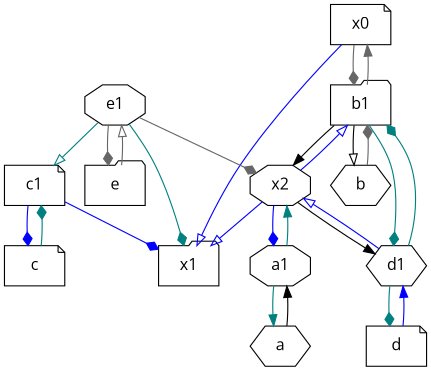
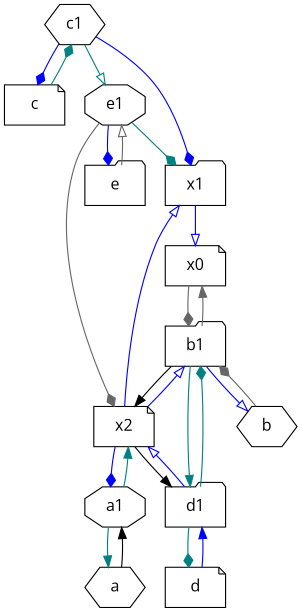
edge "x0" -> "x1": reversed
edge "e1" -> "e": color gray40 -> blue
edge "e1" -> "c1": reversed
edge "b1" -> "b": color black -> blue
edge "b1" -> "d1": arrowhead diamond -> normal
node "c1": shape note -> hexagon
node "x2": shape octagon -> note
node "d1": shape hexagon -> folder
